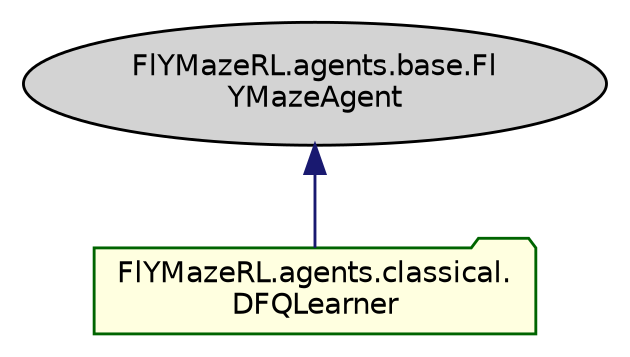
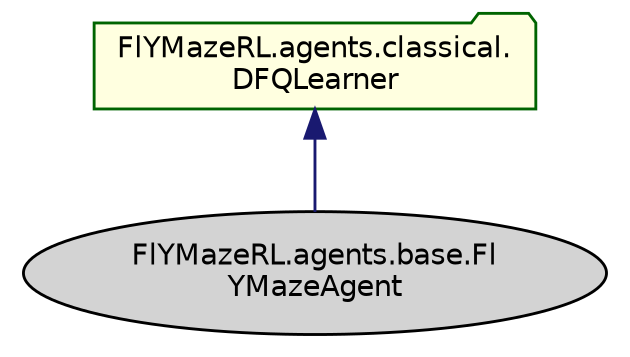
edge "FlYMazeRL.agents.classical. DFQLearner" -> "FlYMazeRL.agents.base.Fl YMazeAgent": reversed
